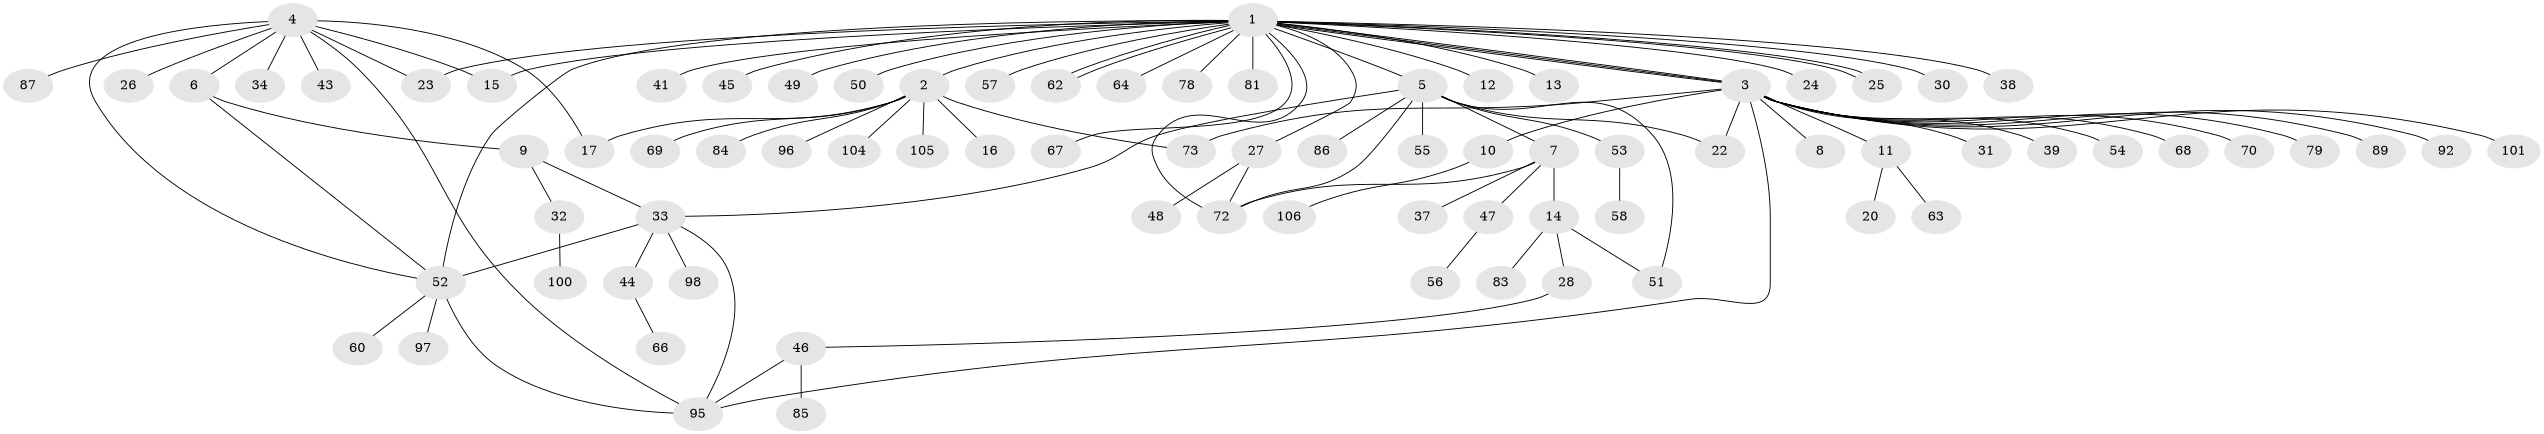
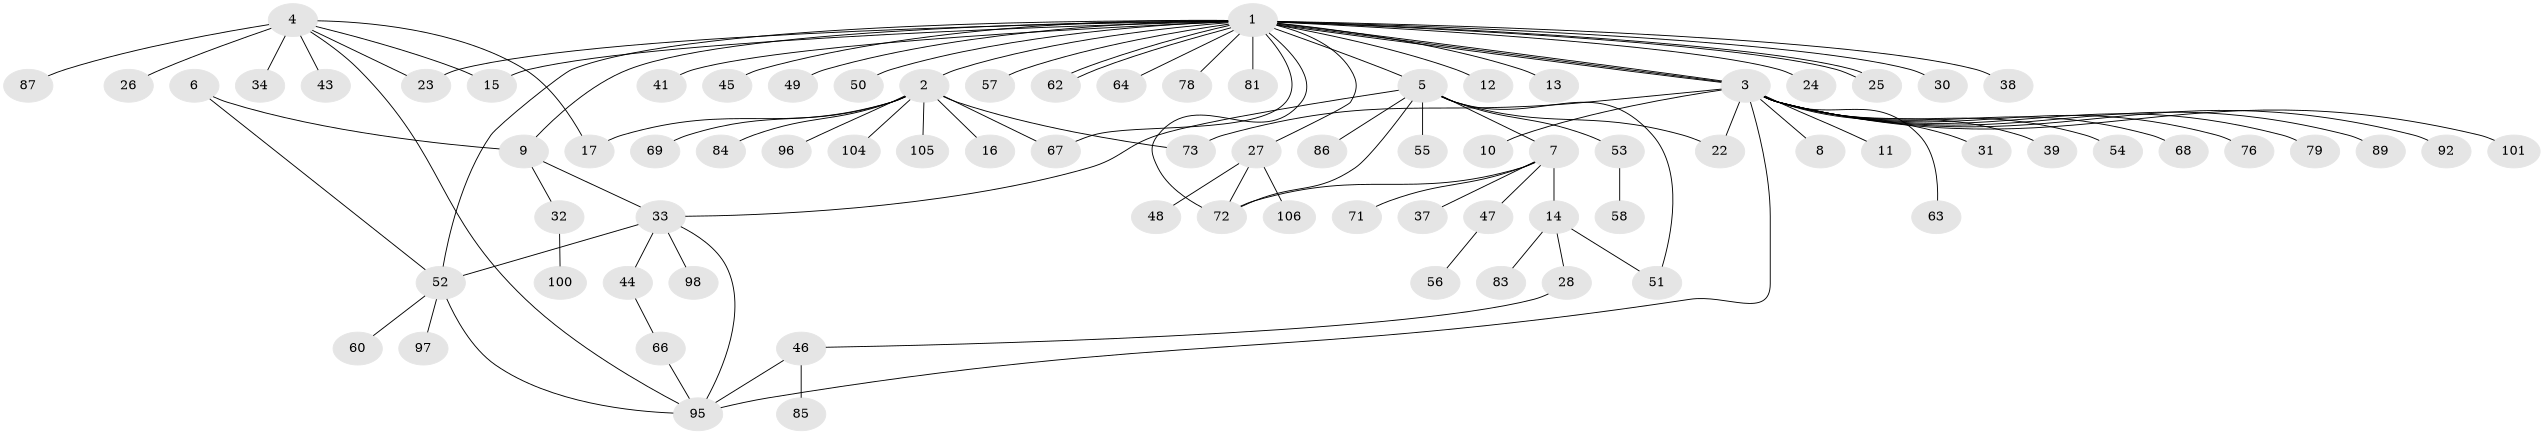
edge "4" -- "6": removed
edge "1" -- "9": added
edge "2" -- "67": added
node "70": label "70" -> "76"
edge "4" -- "52": removed
edge "11" -- "63": now "3" -- "63"
edge "10" -- "106": now "27" -- "106"
node "71": added
node "20": removed
edge "66" -- "95": added
